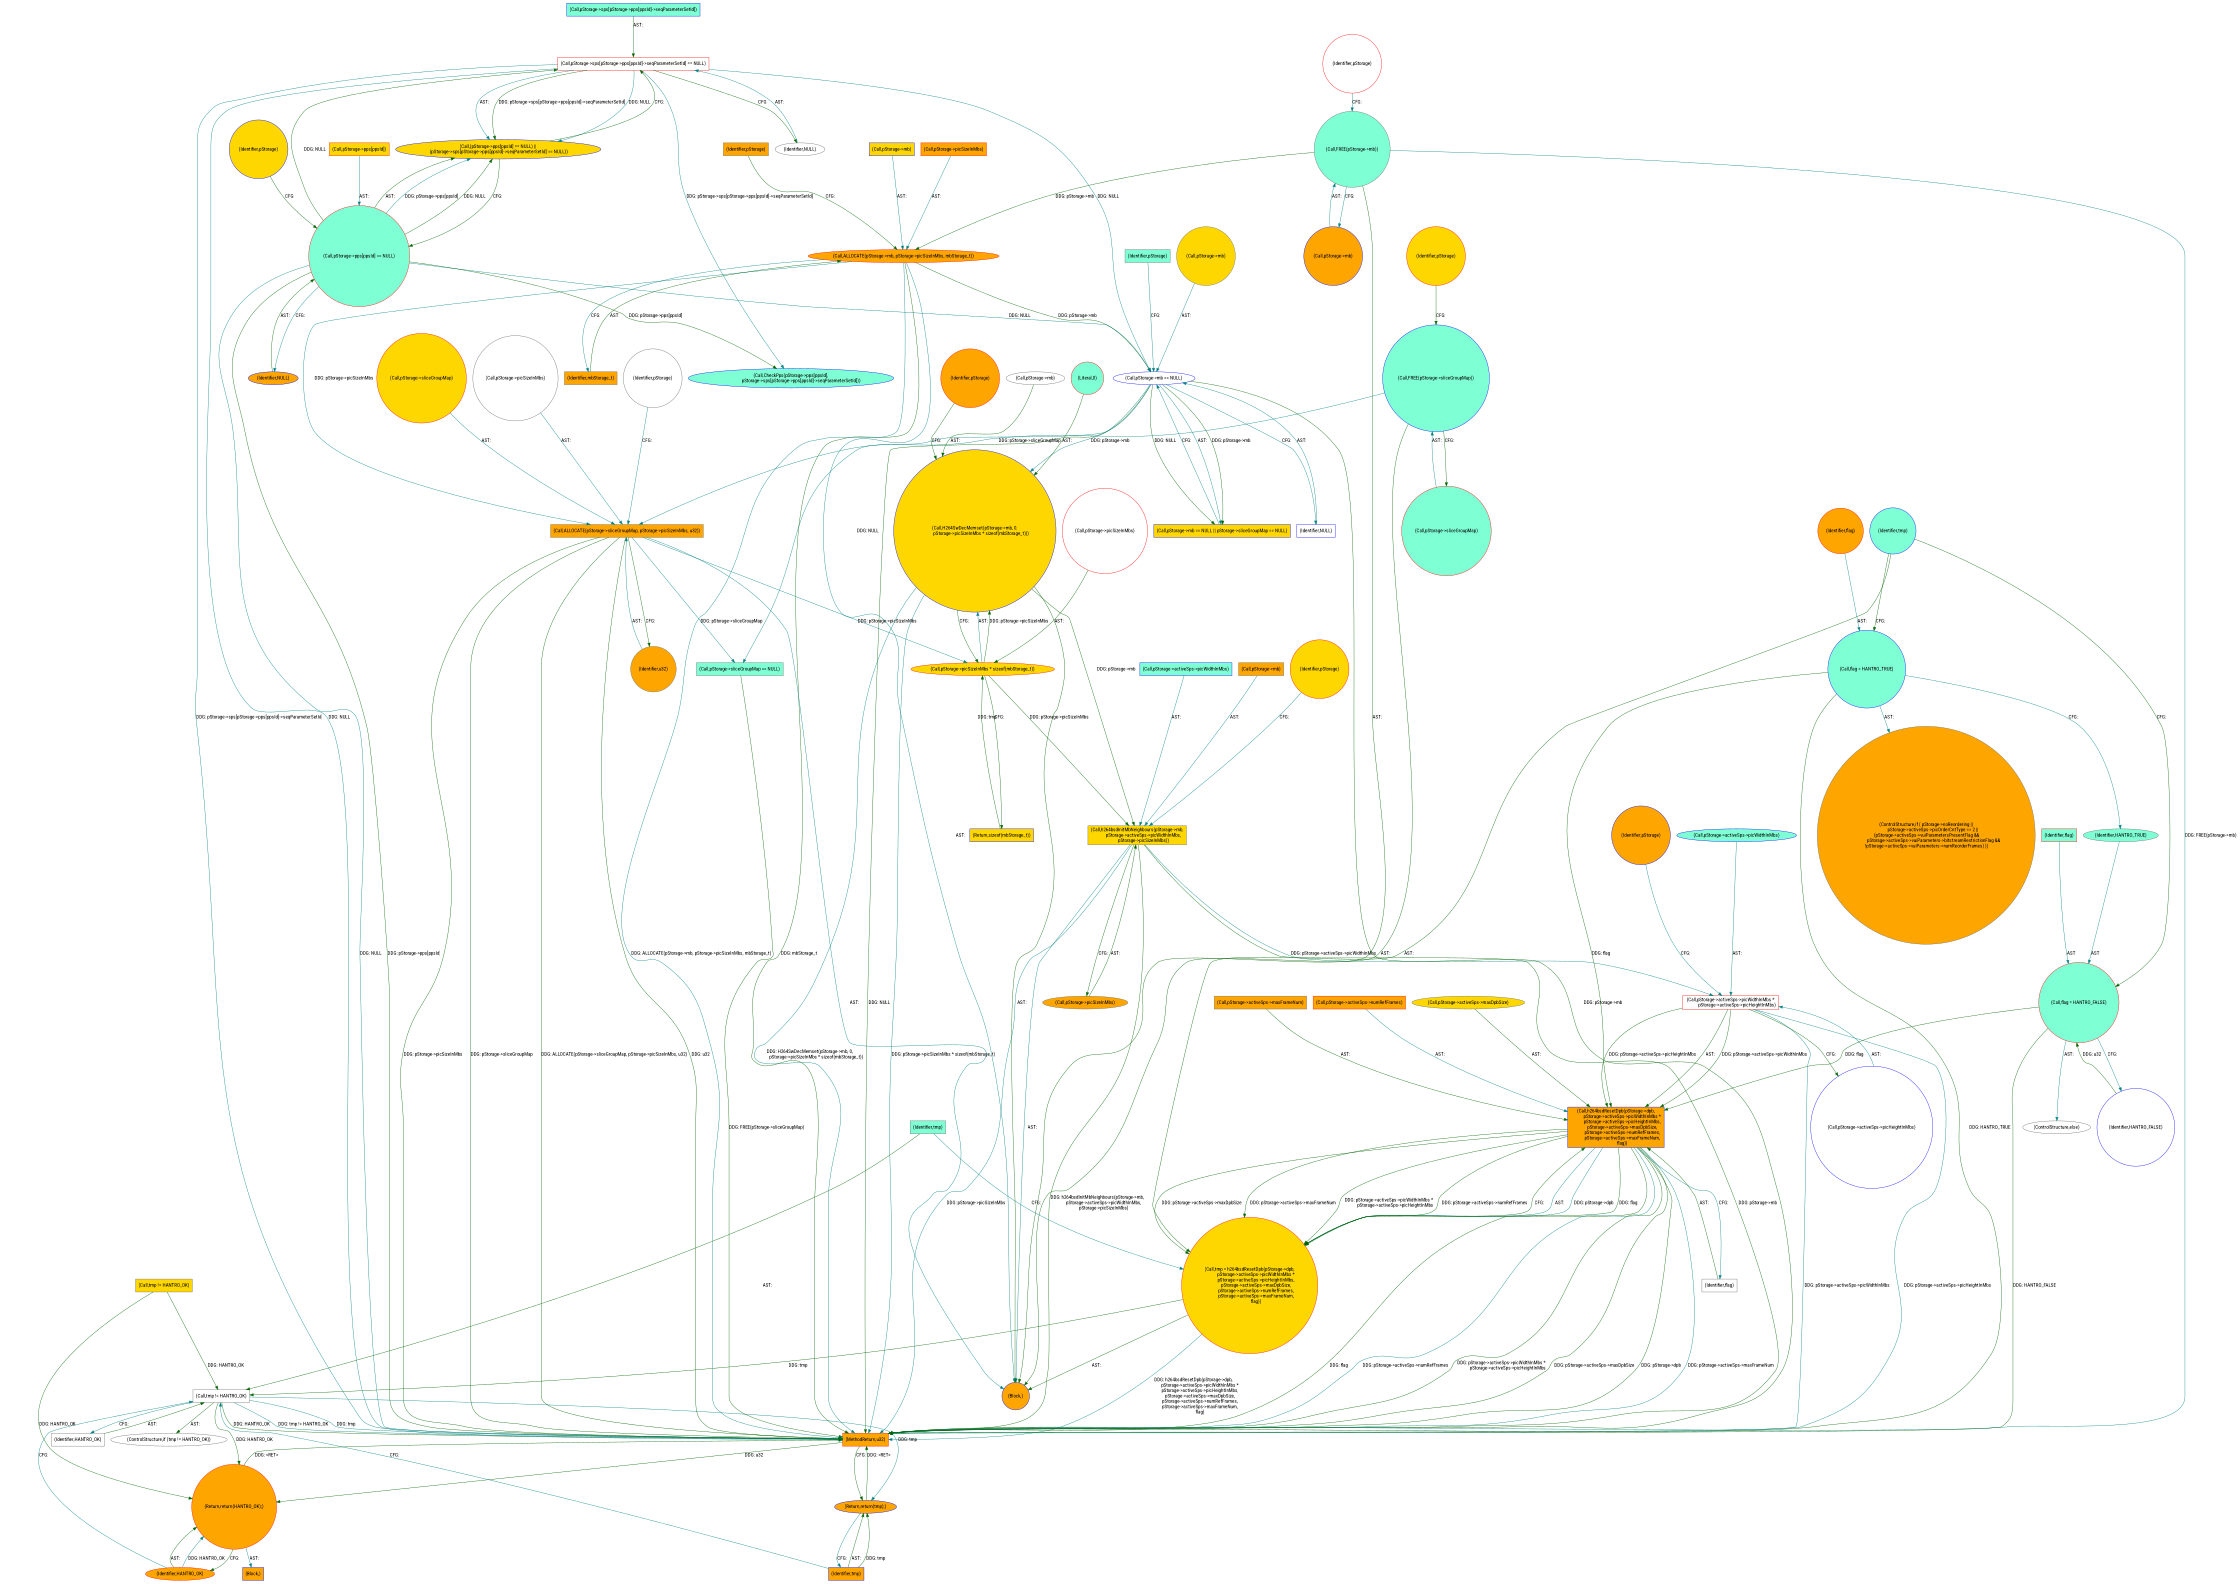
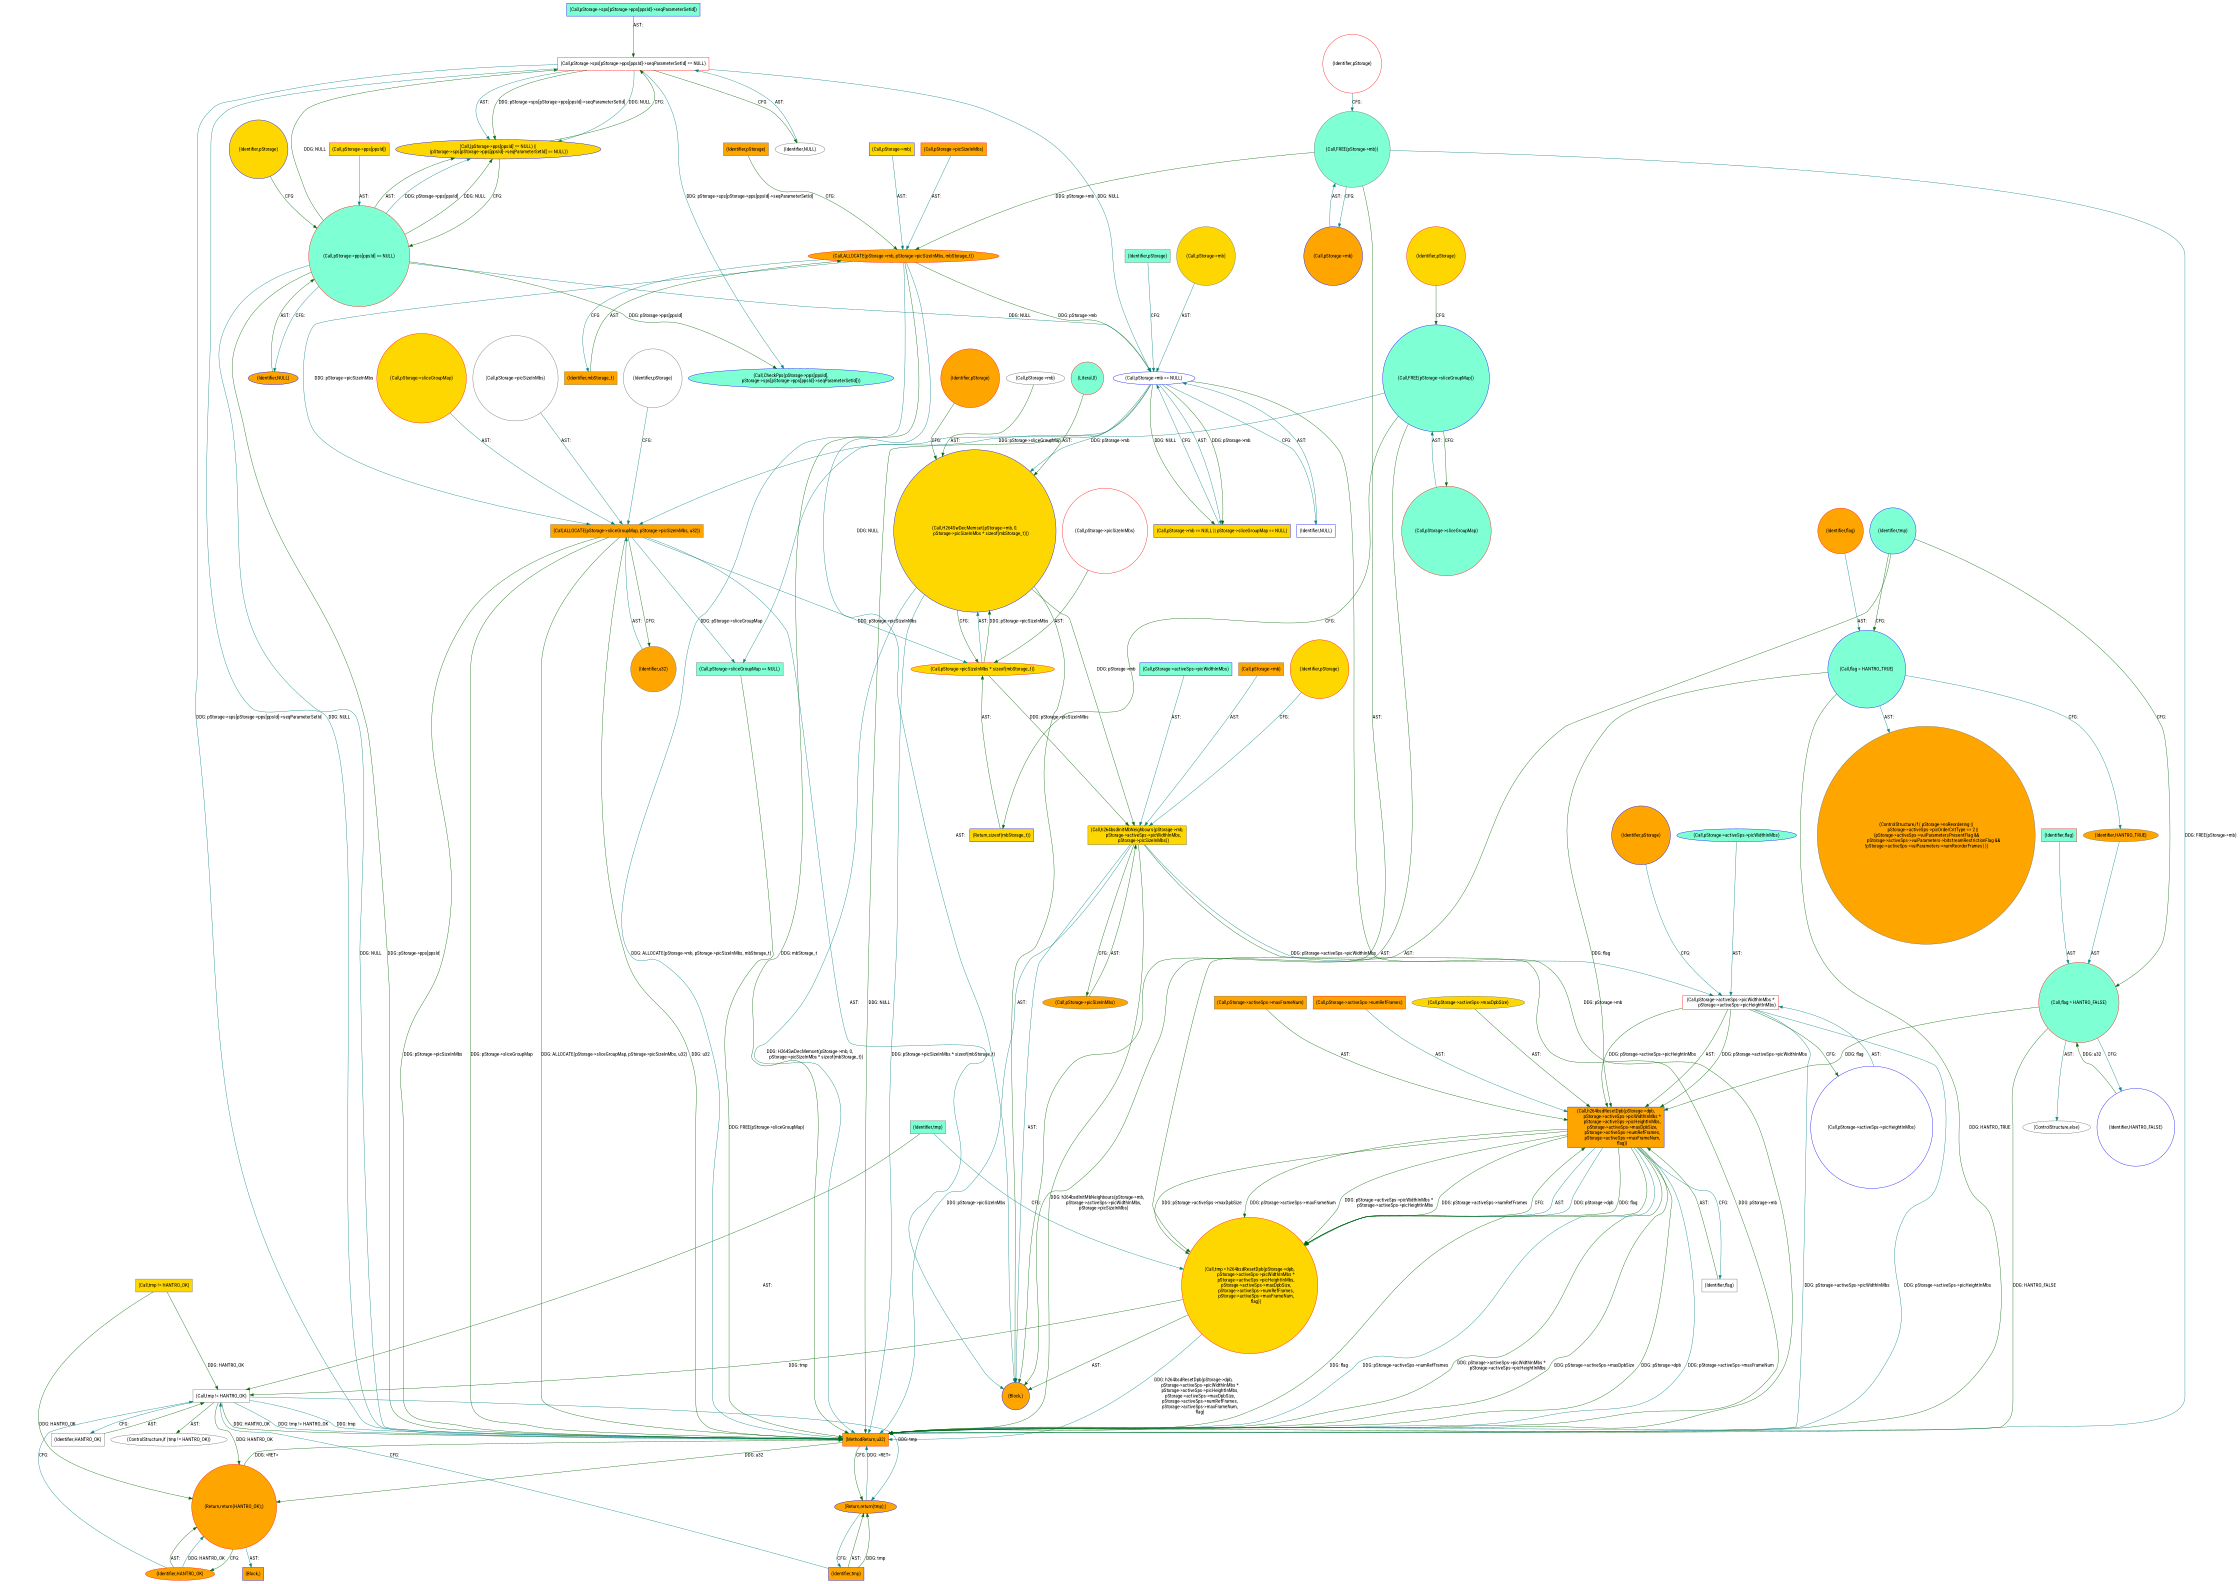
edge "(Return,sizeof(mbStorage_t))" -> "(Call,pStorage->picSizeInMbs * sizeof(mbStorage_t))": label "DDG: tmp" -> "AST: "
edge "(Call,pStorage->picSizeInMbs * sizeof(mbStorage_t))" -> "(Return,sizeof(mbStorage_t))": now "(Call,FREE(pStorage->sliceGroupMap))" -> "(Return,sizeof(mbStorage_t))"
node "(Identifier,HANTRO_TRUE)": fillcolor aquamarine -> orange
edge "(Return,return(tmp);)" -> "(MethodReturn,u32)": color darkgreen -> teal
